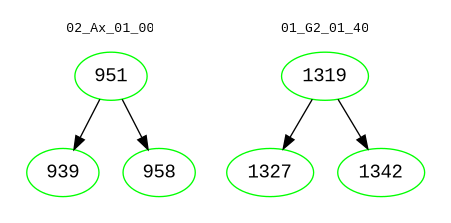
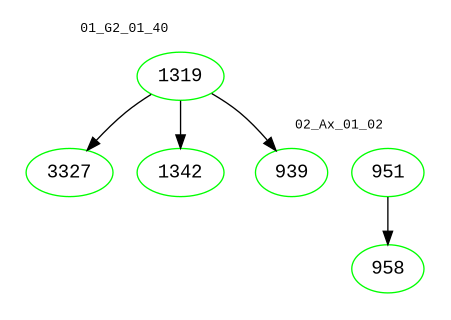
cluster "02_Ax_01_00": label "02_Ax_01_00" -> "02_Ax_01_02"
edge "951" -> "939": now "1319" -> "939"
node "1327": label "1327" -> "3327"
